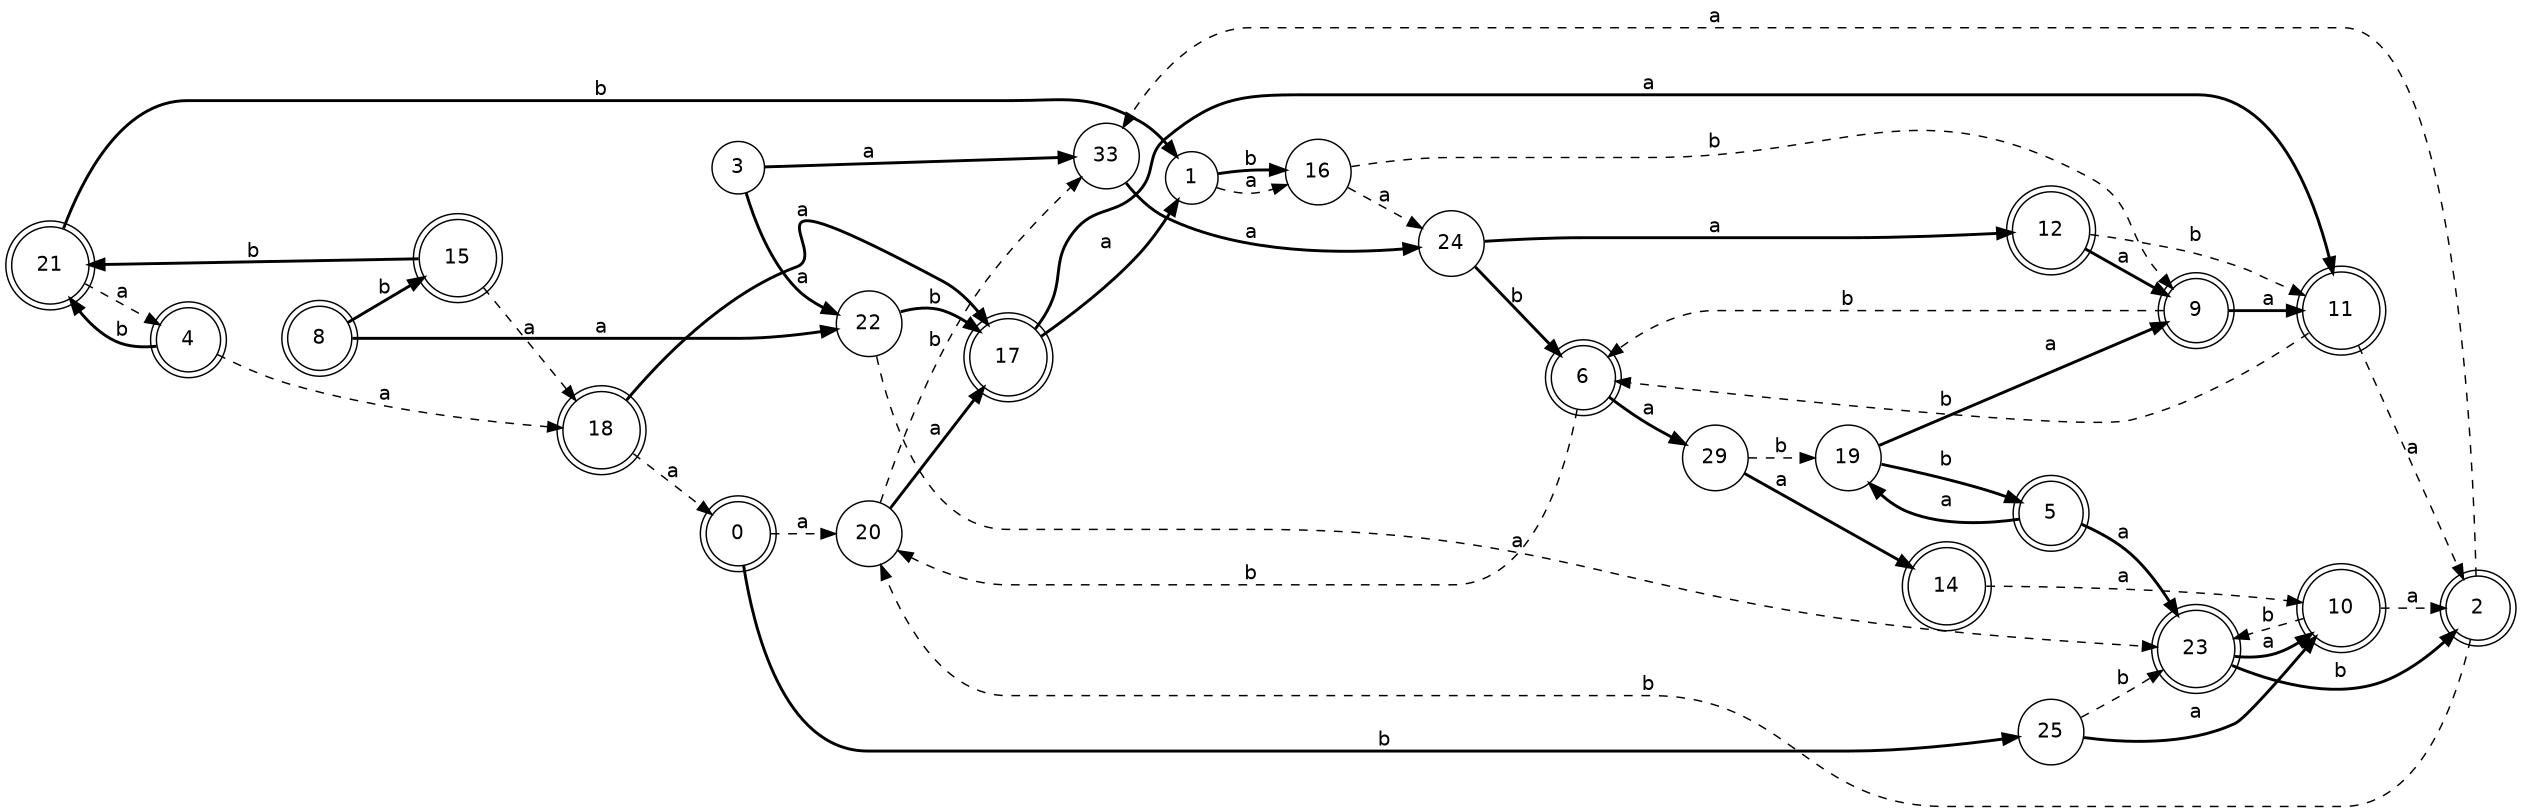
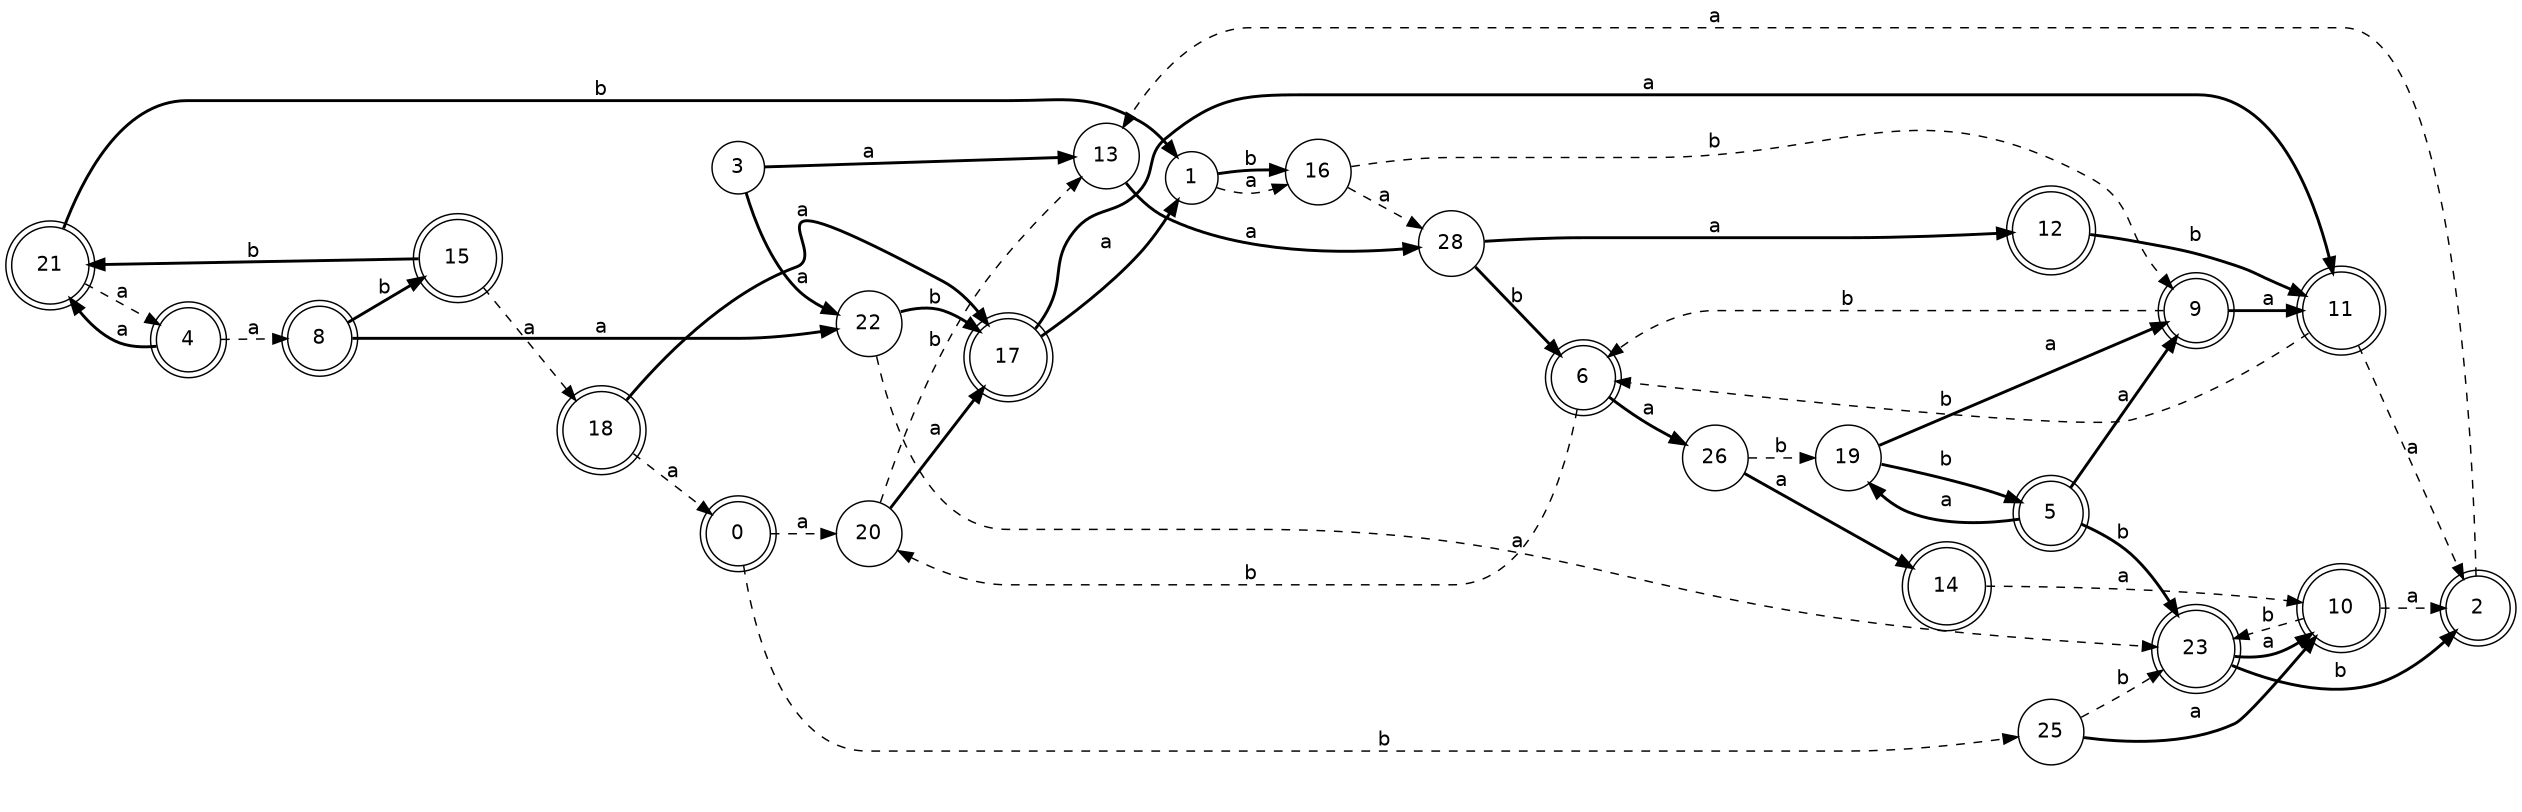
node "33": label "33" -> "13"
node "24": label "24" -> "28"
edge "12" -> "11": style dashed -> bold
edge "12" -> "9": now "5" -> "9"
edge "4" -> "21": label "b" -> "a"
edge "4" -> "18": now "4" -> "8"
node "29": label "29" -> "26"
edge "5" -> "23": label "a" -> "b"
edge "2" -> "20": removed, label "b"
edge "0" -> "25": style bold -> dashed
